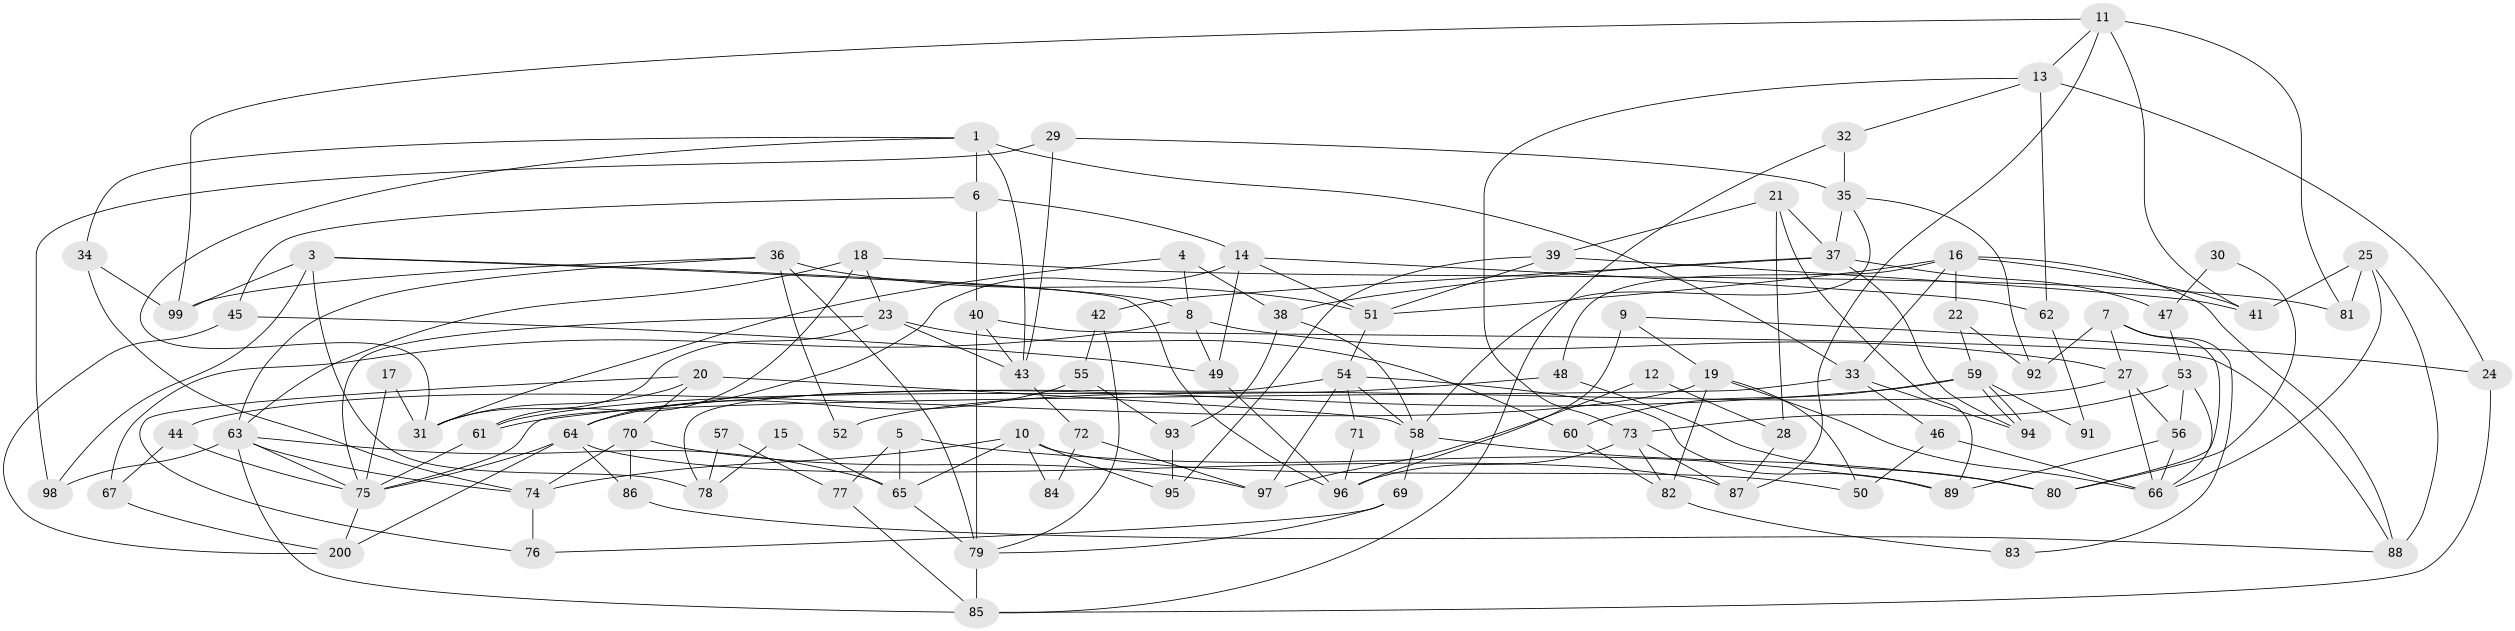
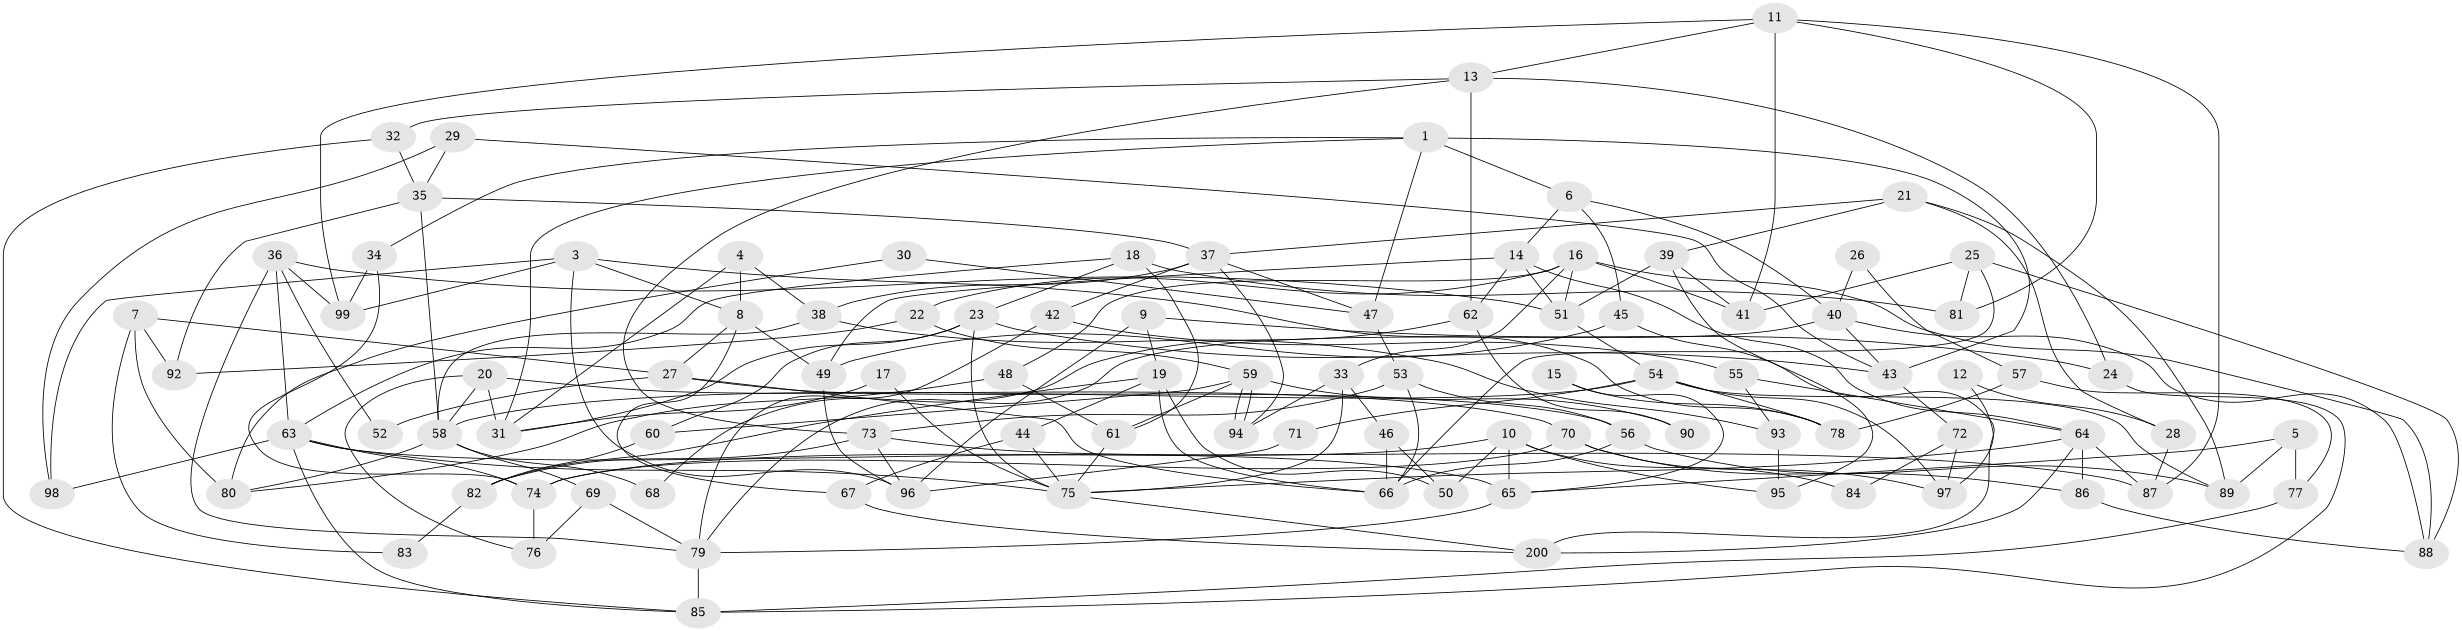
edge "1" -- "33": now "1" -- "47"
node "26": added
node "91": label "91" -> "90"
node "68": added
